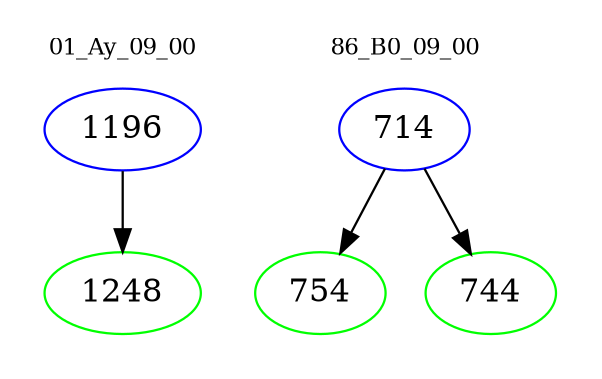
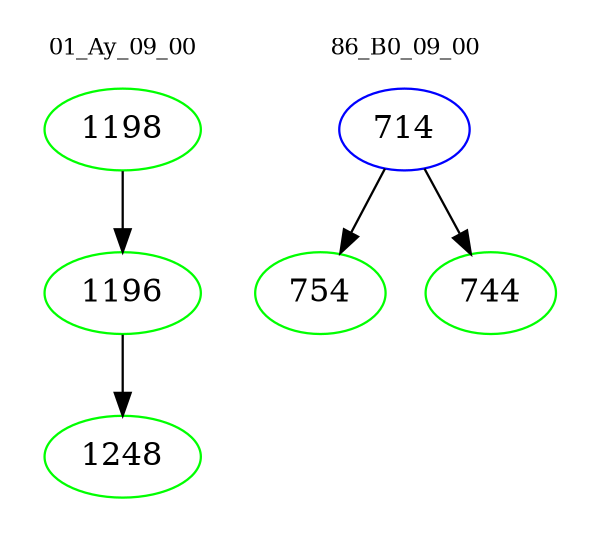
node "1196": color blue -> green
node "1198": added
